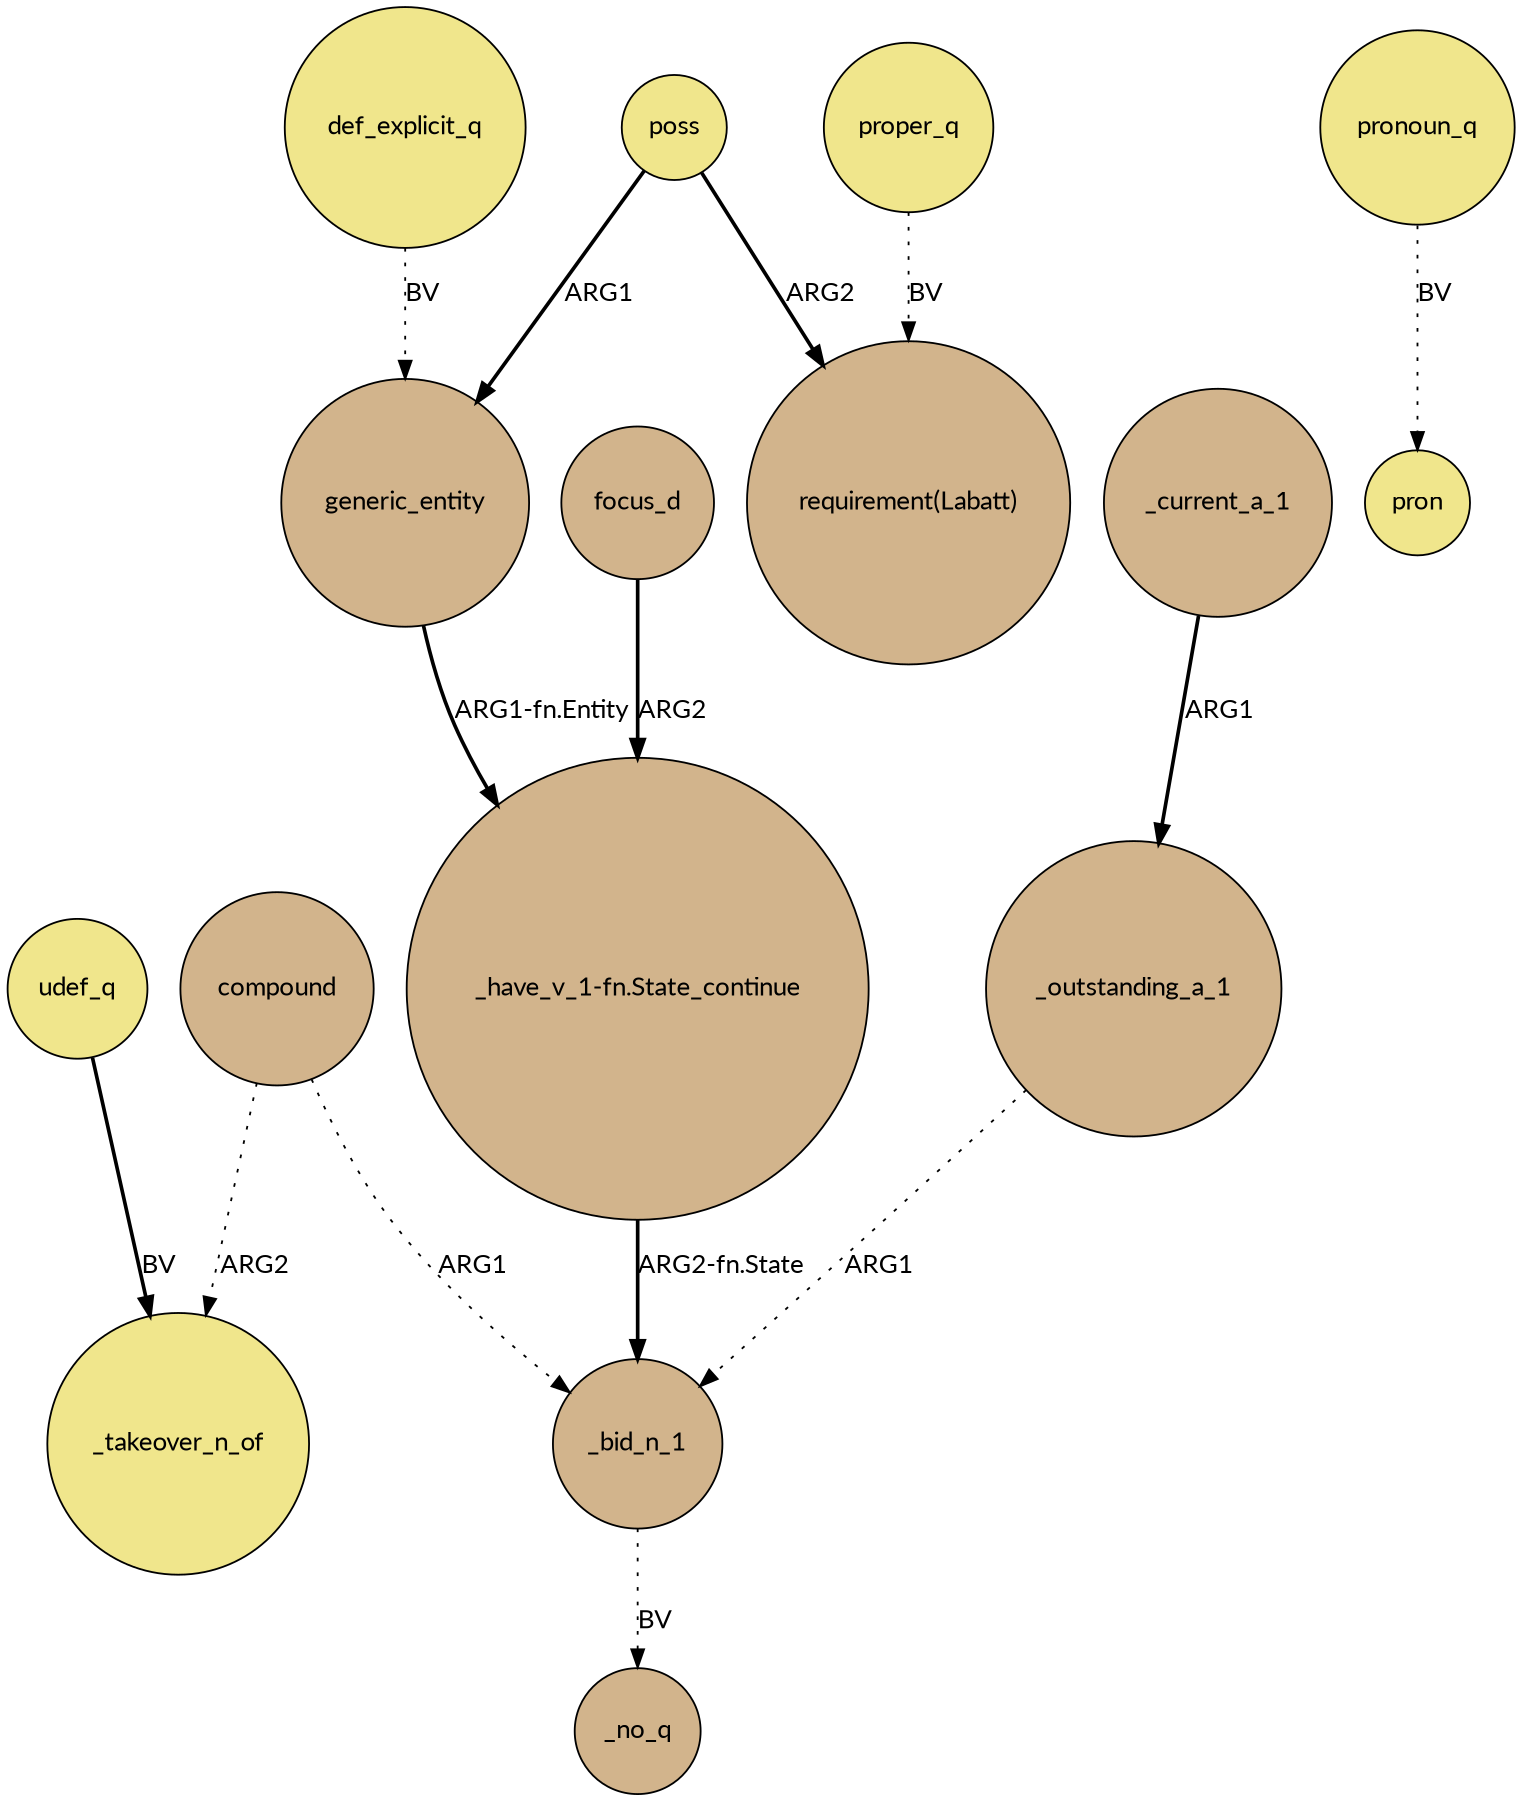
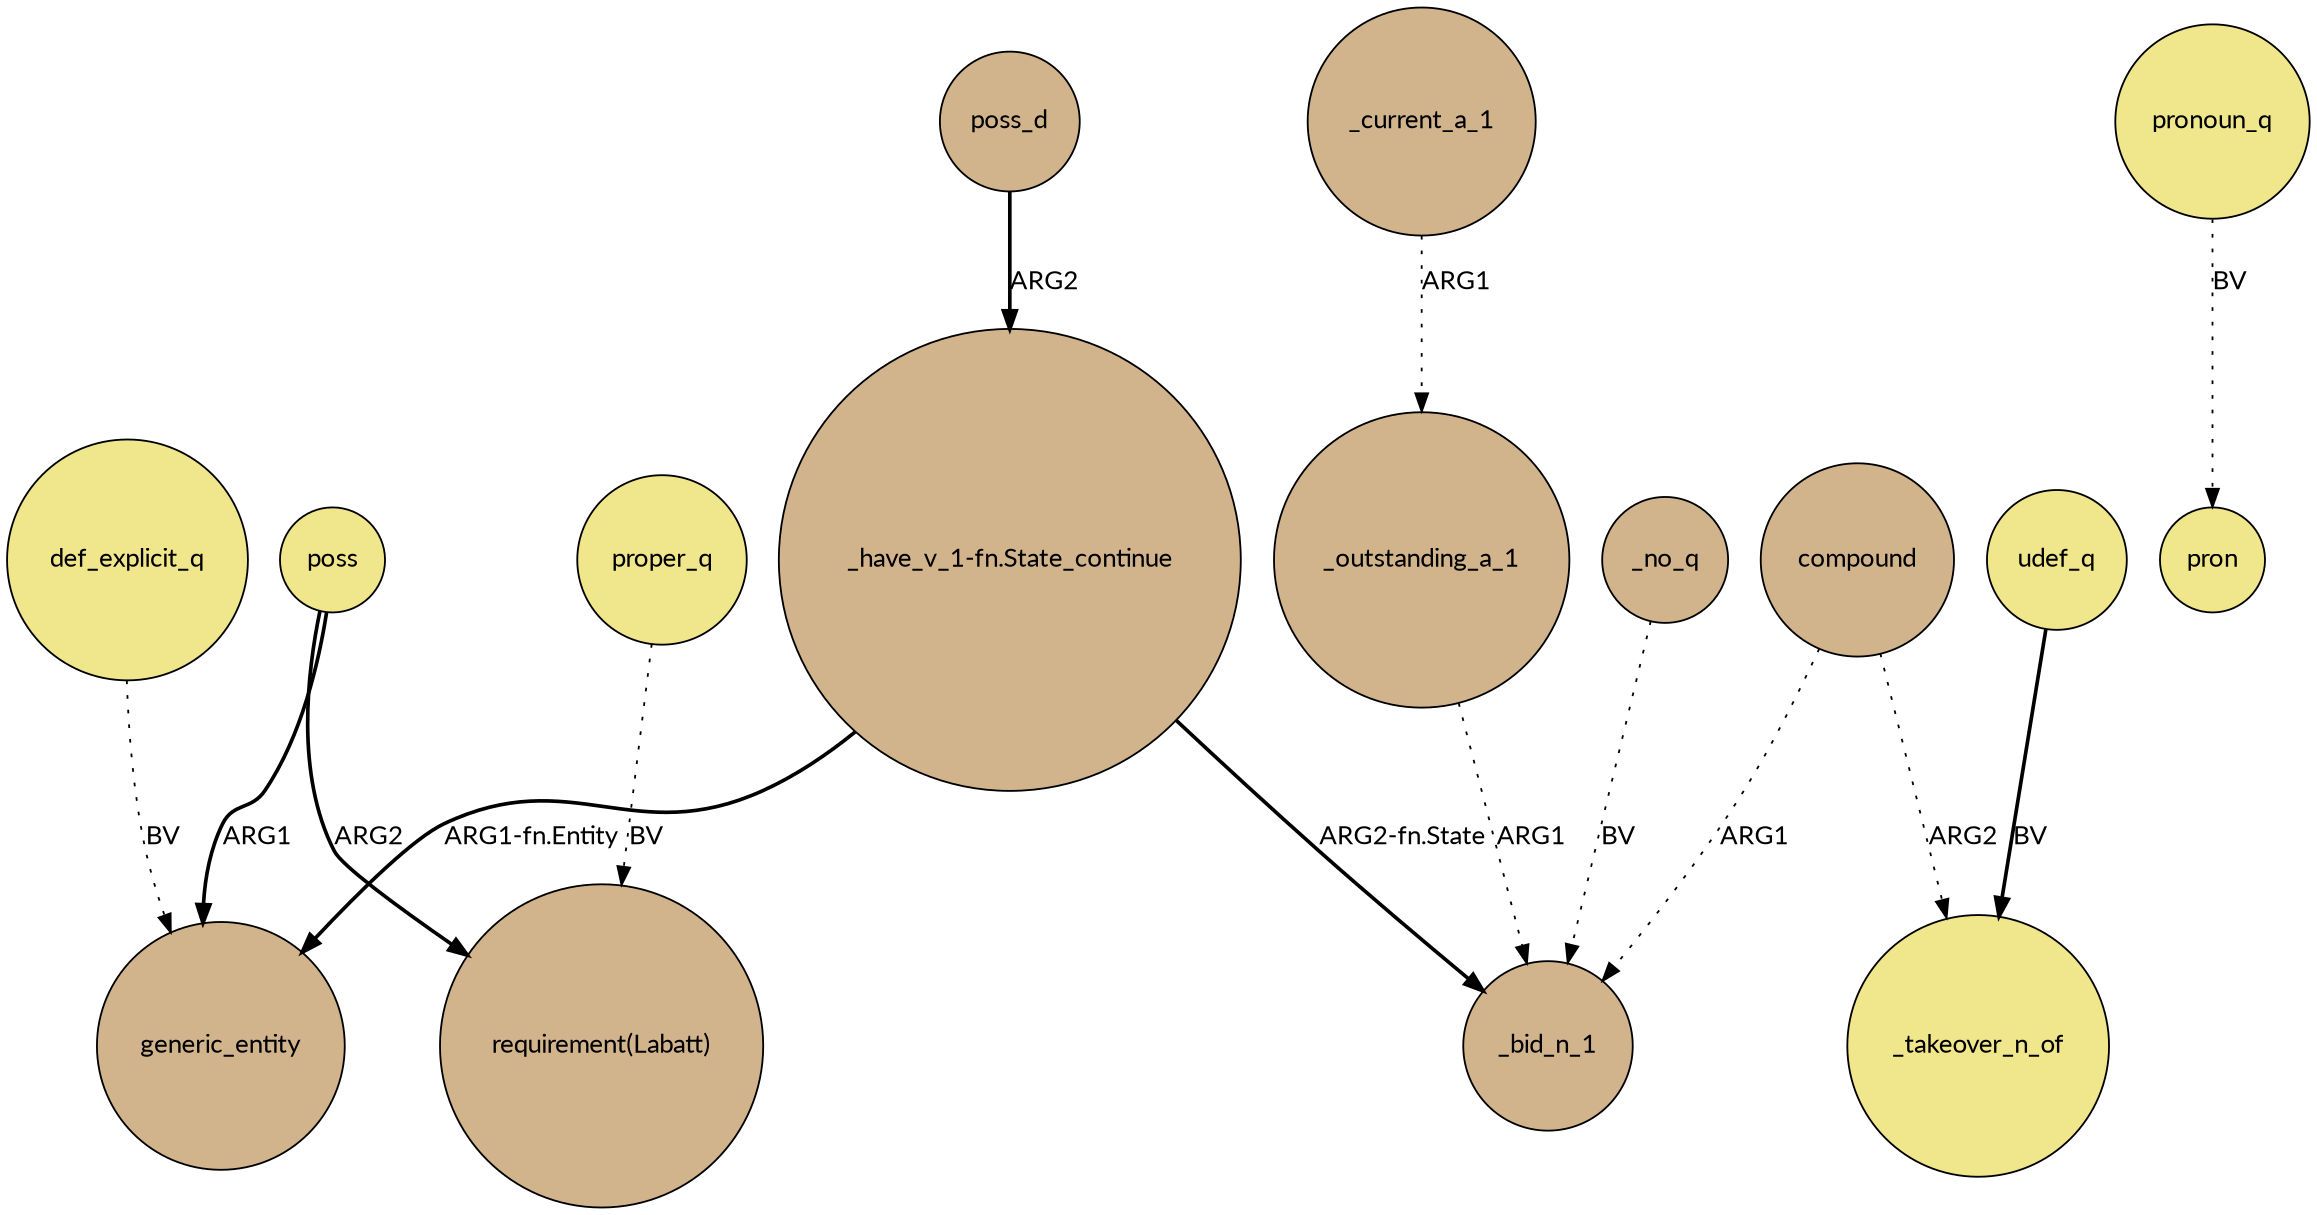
node "focus_d": label "focus_d" -> "poss_d"
edge "generic_entity" -> "_have_v_1-fn.State_continue": reversed
edge "_current_a_1" -> "_outstanding_a_1": style bold -> dotted
edge "_bid_n_1" -> "_no_q": reversed
